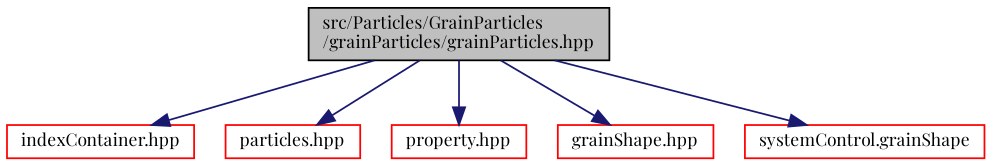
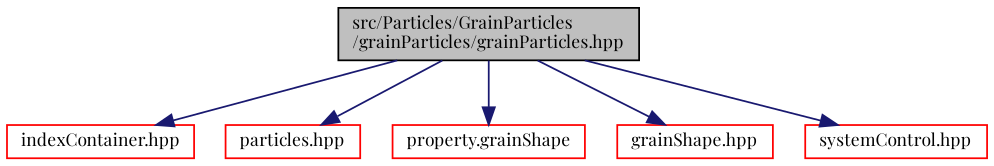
node "property.hpp": label "property.hpp" -> "property.grainShape"
node "systemControl.grainShape": label "systemControl.grainShape" -> "systemControl.hpp"
